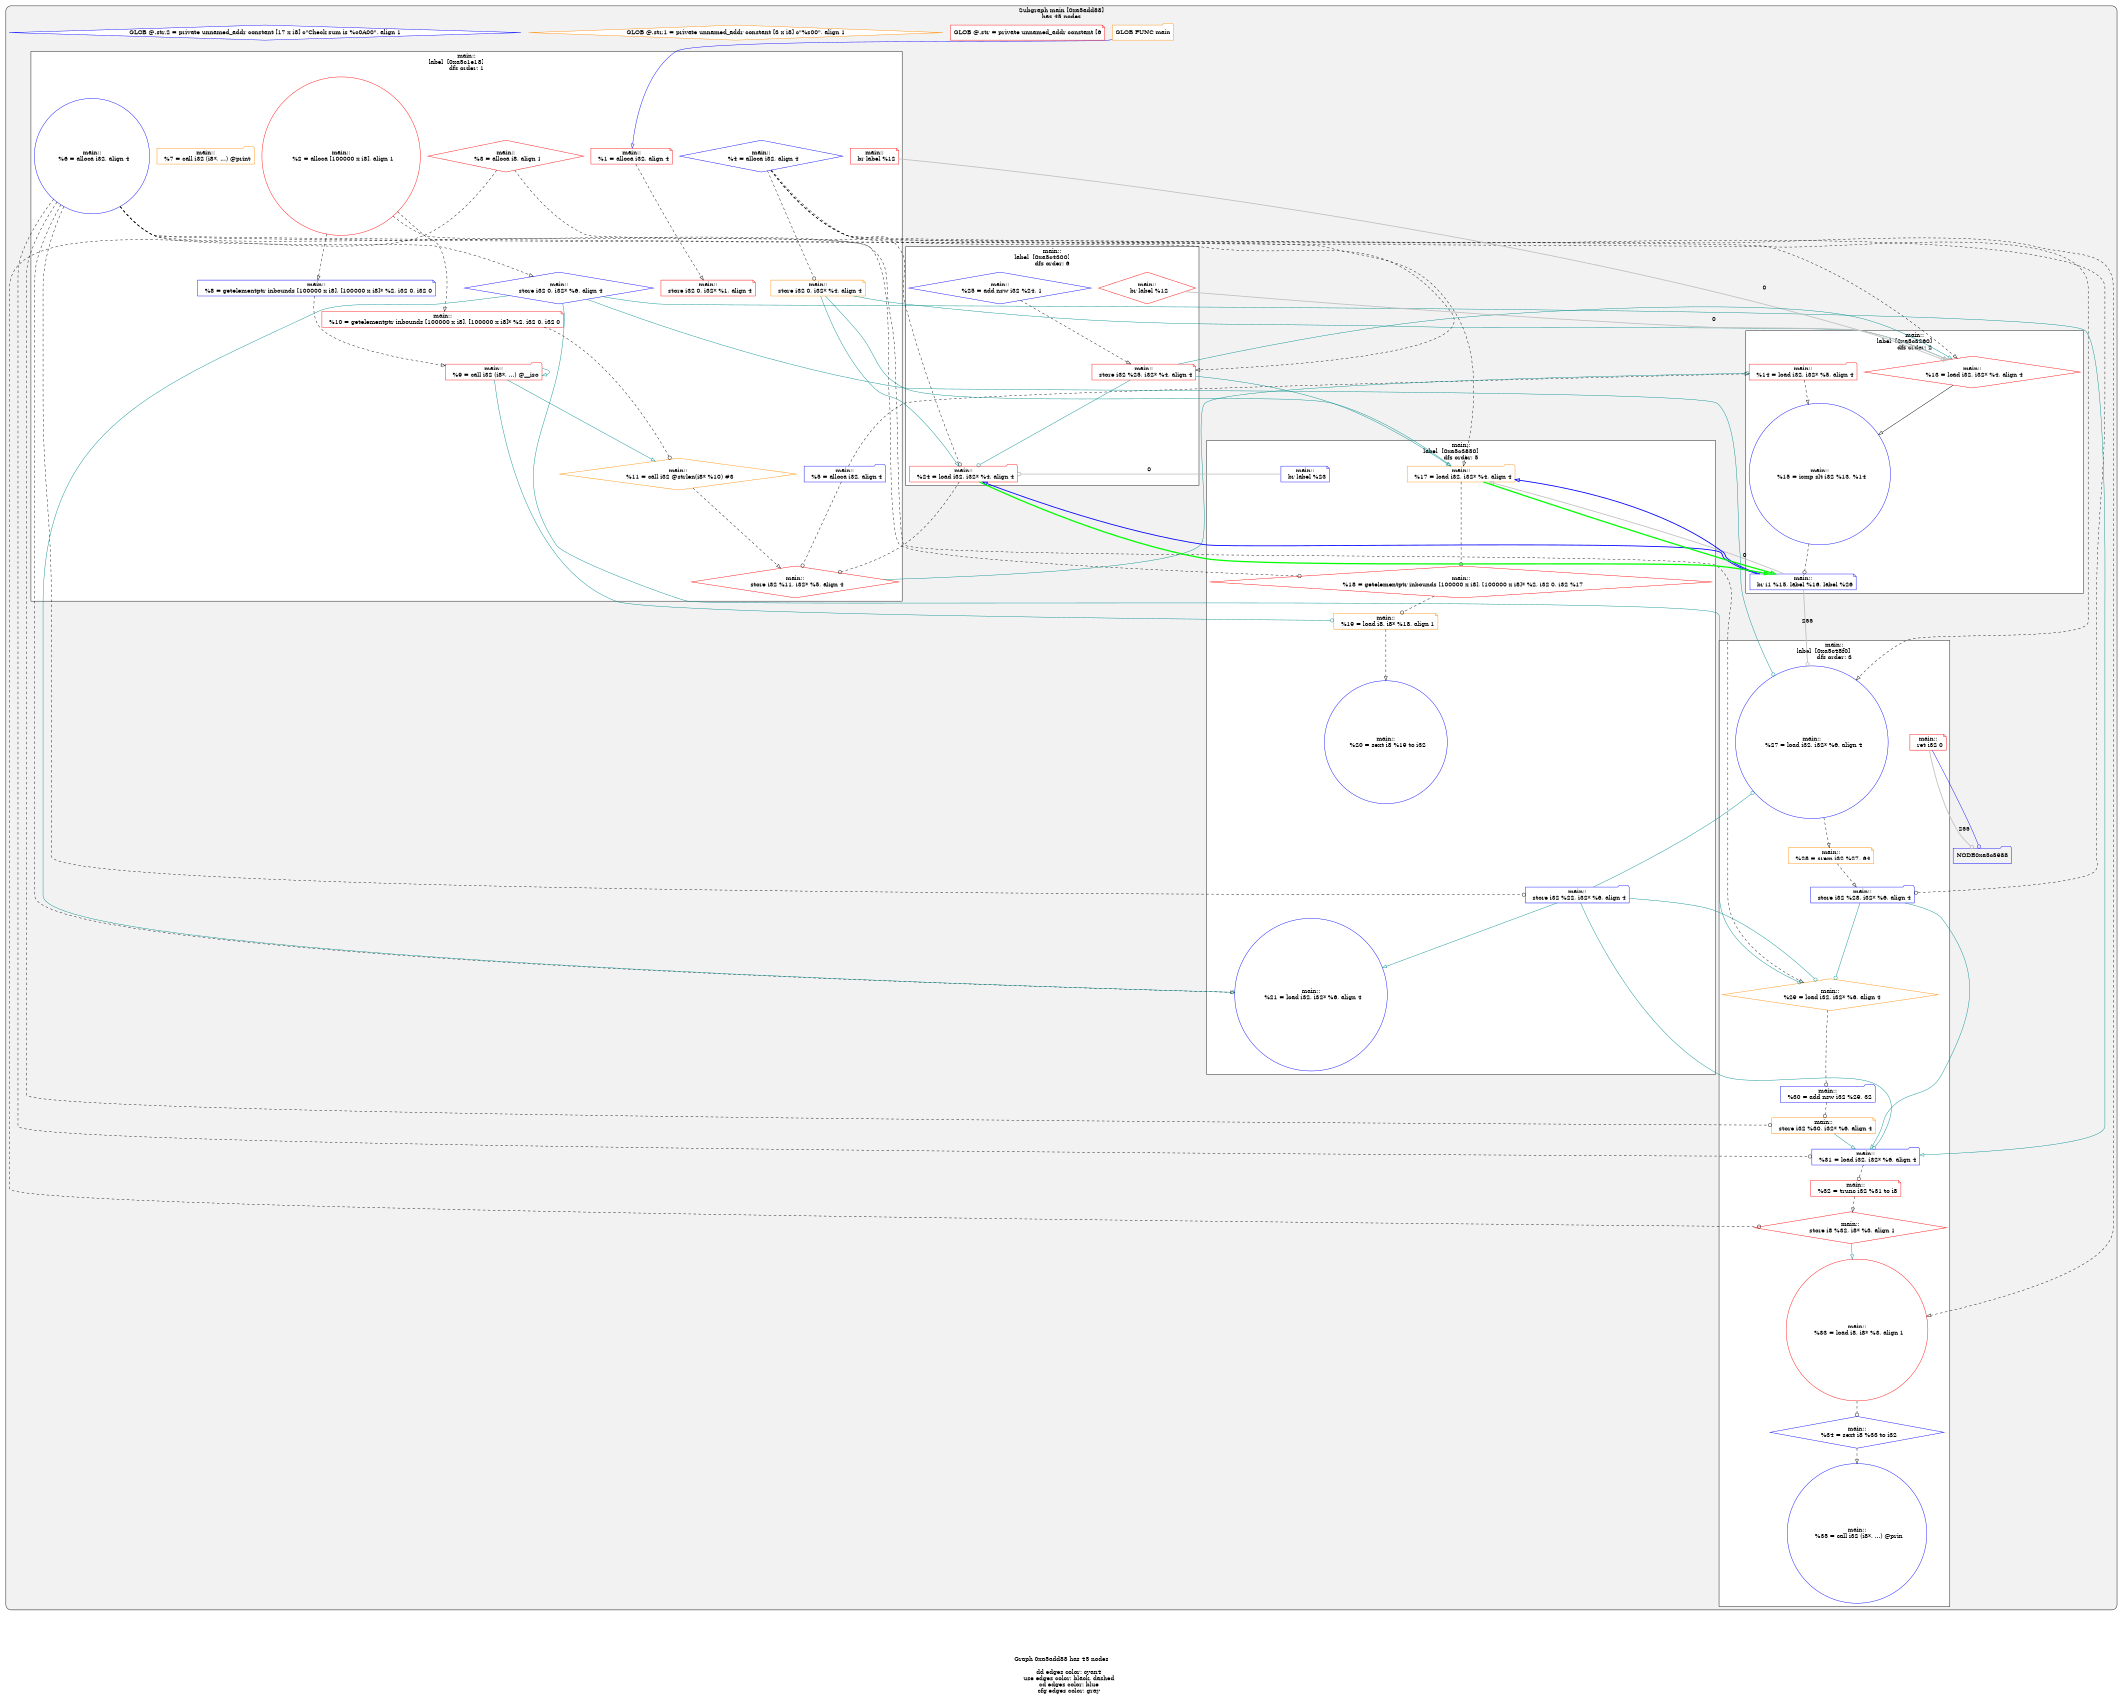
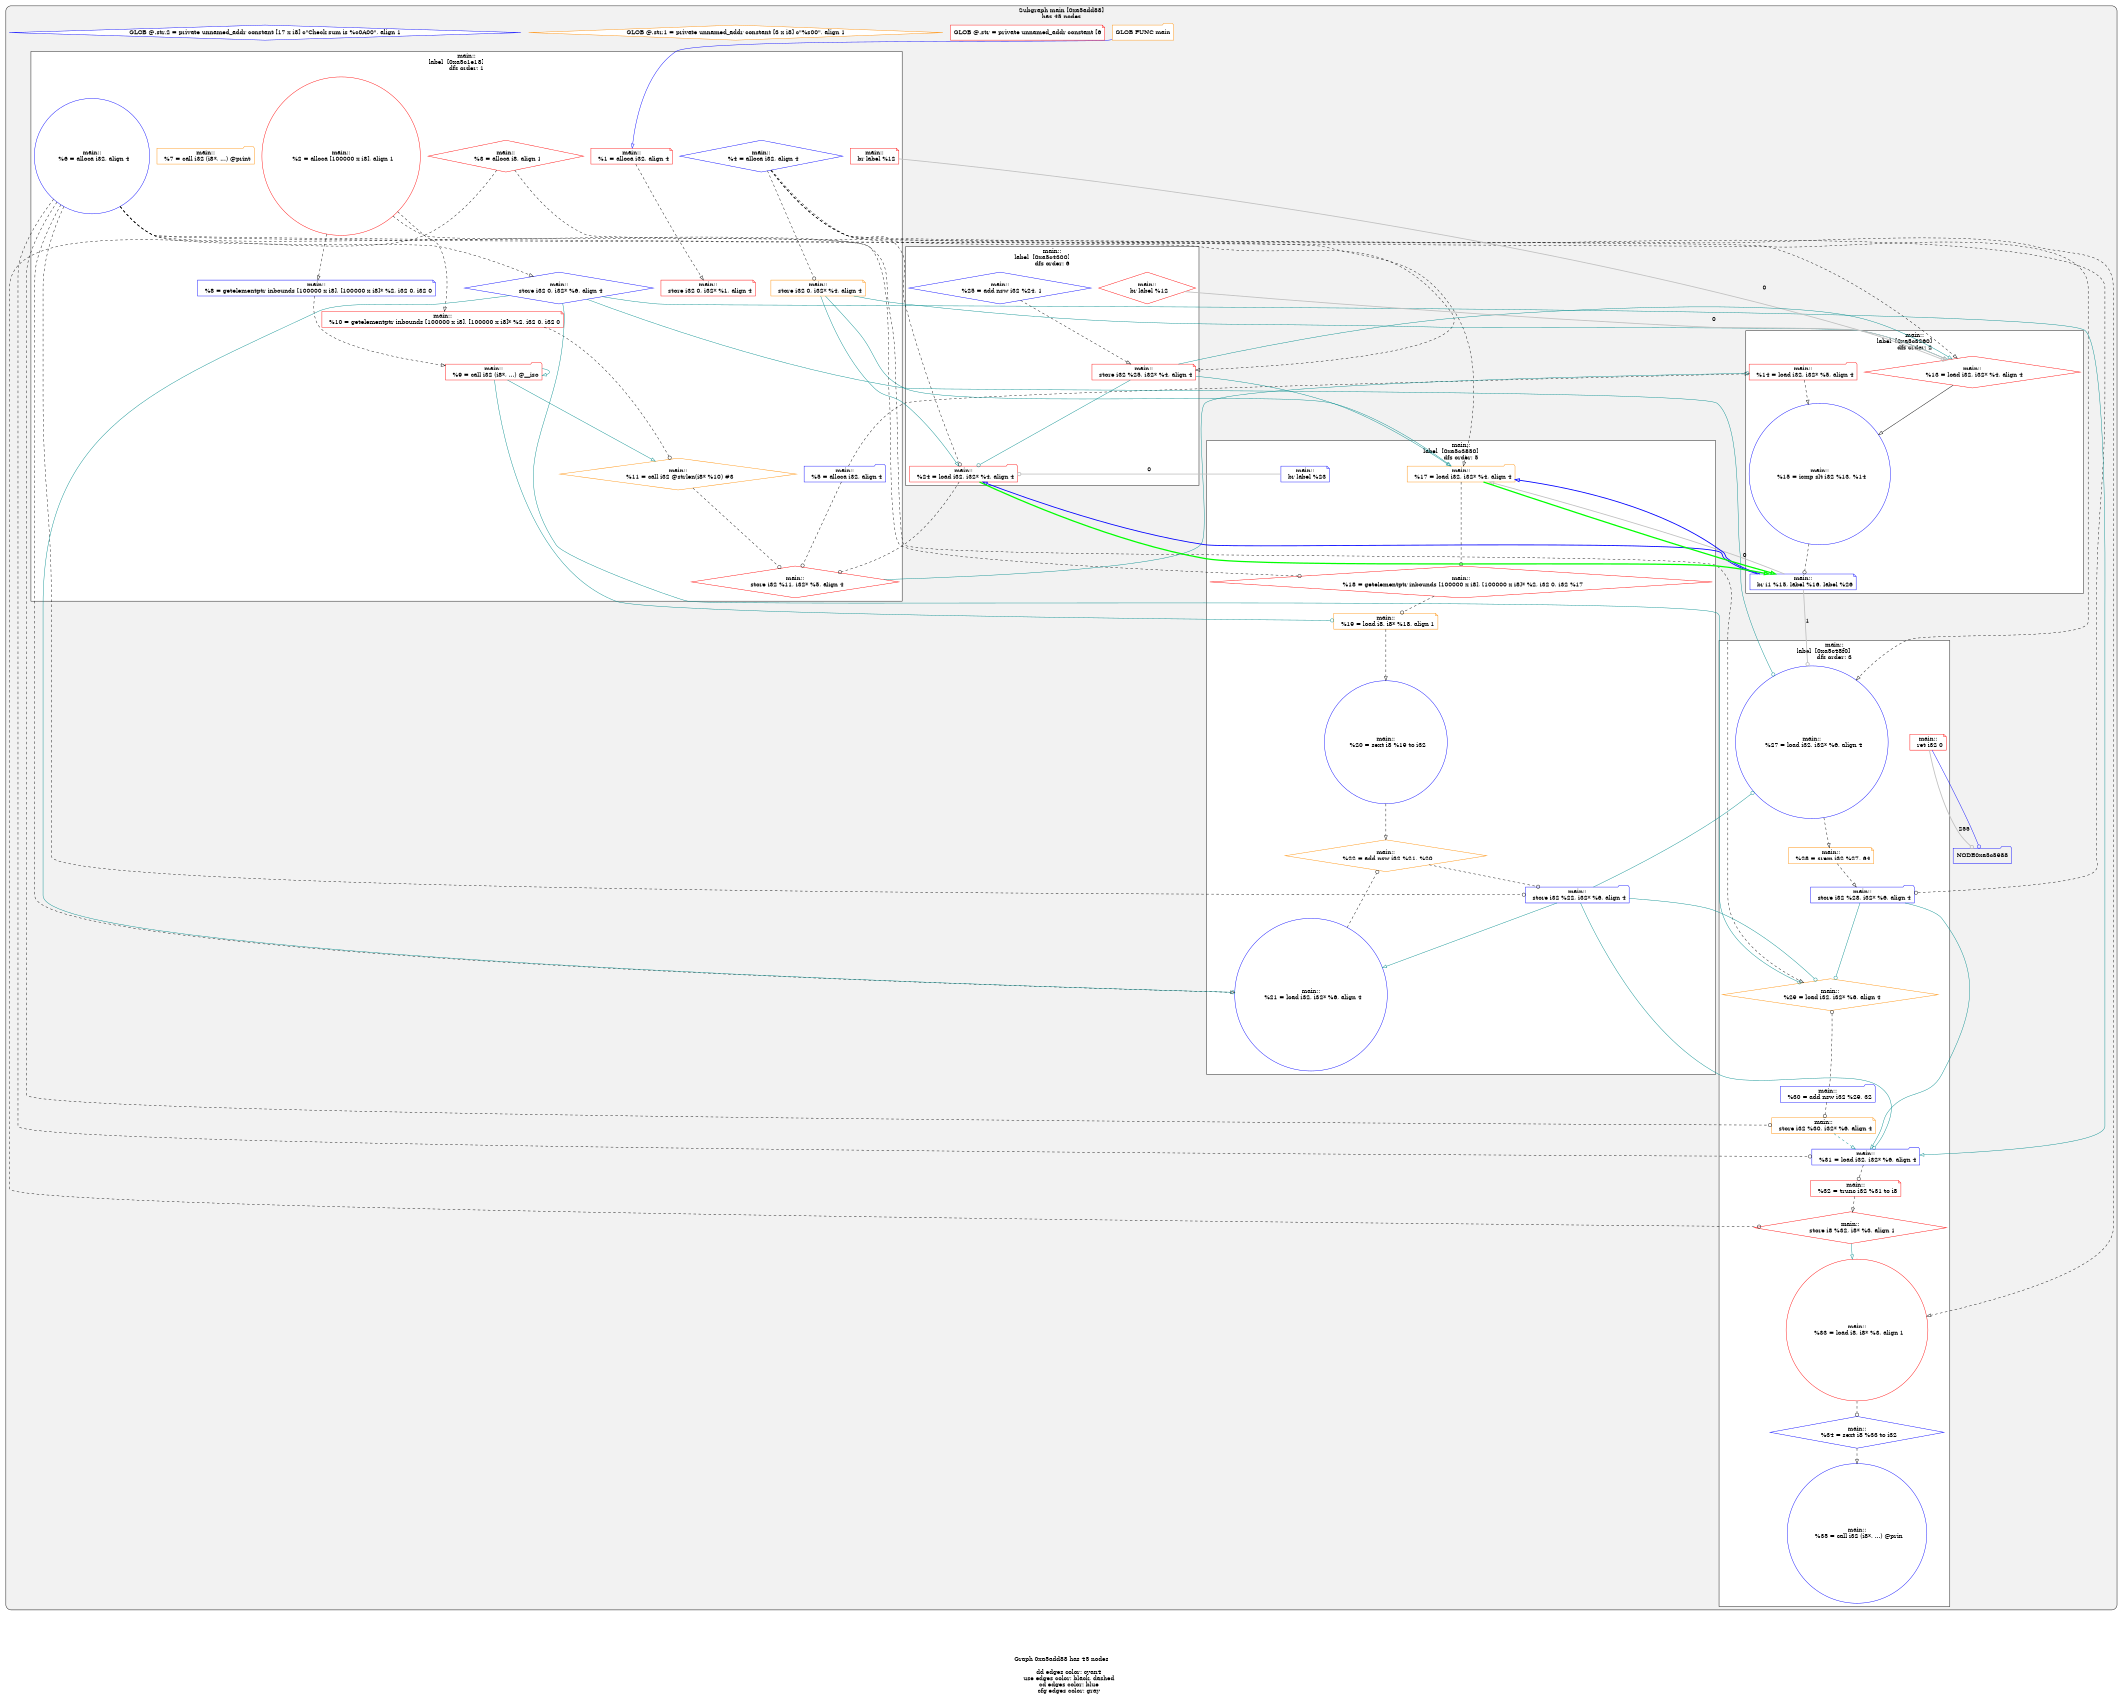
edge "main:: %11 = call i32 @strlen(i8* %10) #3" -> "main:: store i32 %11, i32* %5, align 4": arrowhead onormal -> odot
edge "main:: br i1 %15, label %16, label %26" -> "main:: %27 = load i32, i32* %6, align 4": label "255" -> "1"
node "main:: %22 = add nsw i32 %21, %20": added
edge "main:: %29 = load i32, i32* %6, align 4" -> "main:: %30 = add nsw i32 %29, 32": reversed
edge "main:: store i32 %30, i32* %6, align 4" -> "main:: %31 = load i32, i32* %6, align 4": style solid -> dashed
